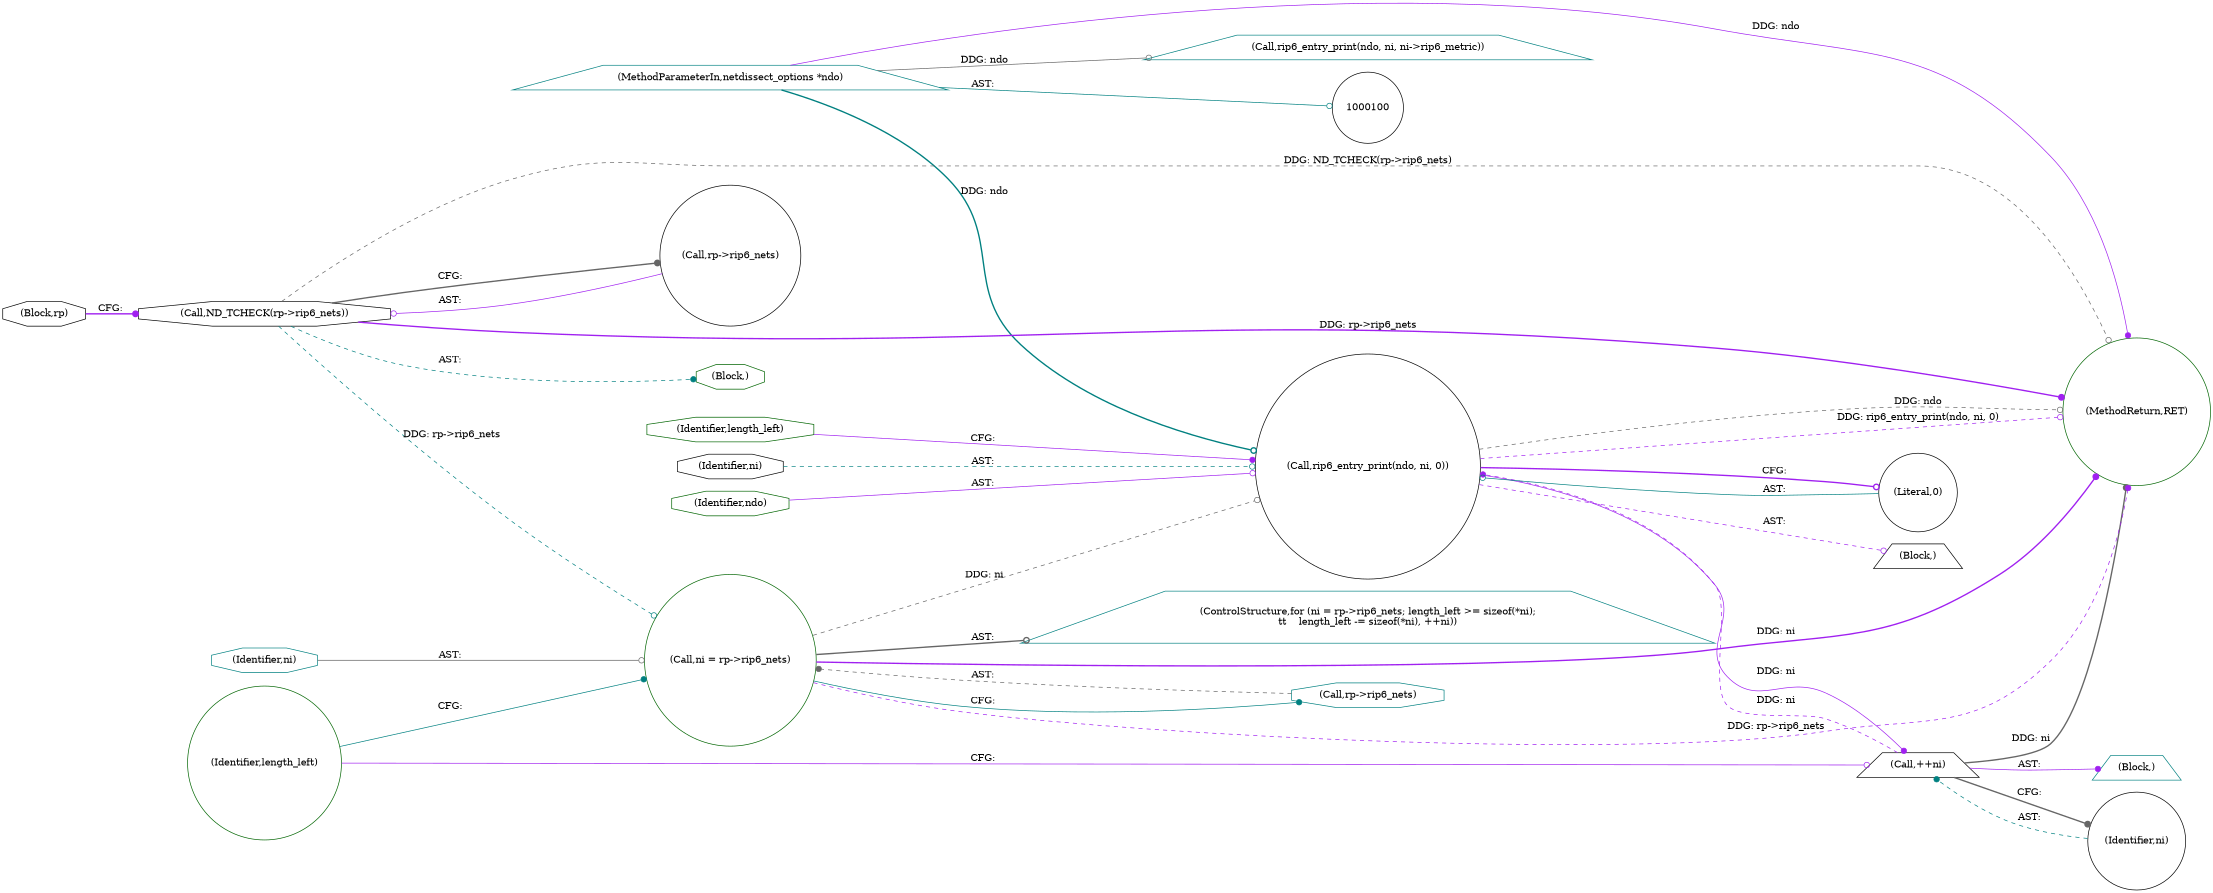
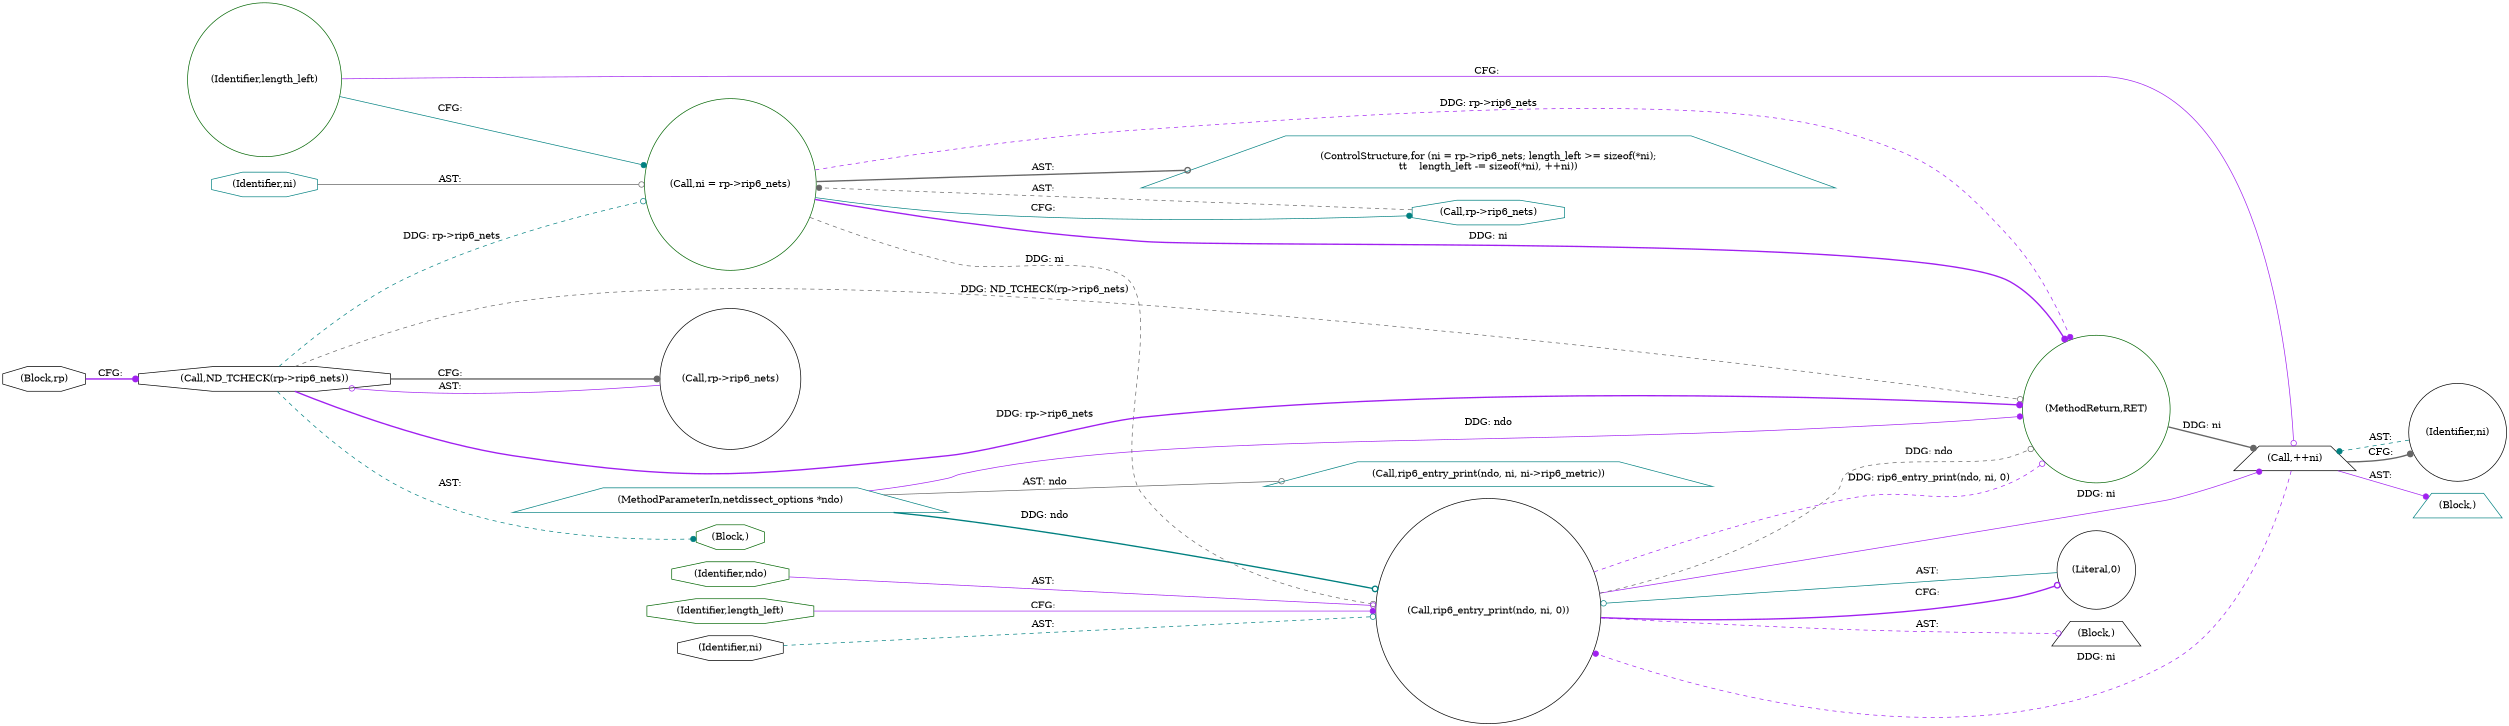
edge "(MethodParameterIn,netdissect_options *ndo)" -> "(Call,rip6_entry_print(ndo, ni, ni->rip6_metric))": label "DDG: ndo" -> "AST: ndo"
node "1000100": removed
edge "(Call,++ni)" -> "(MethodReturn,RET)": reversed
